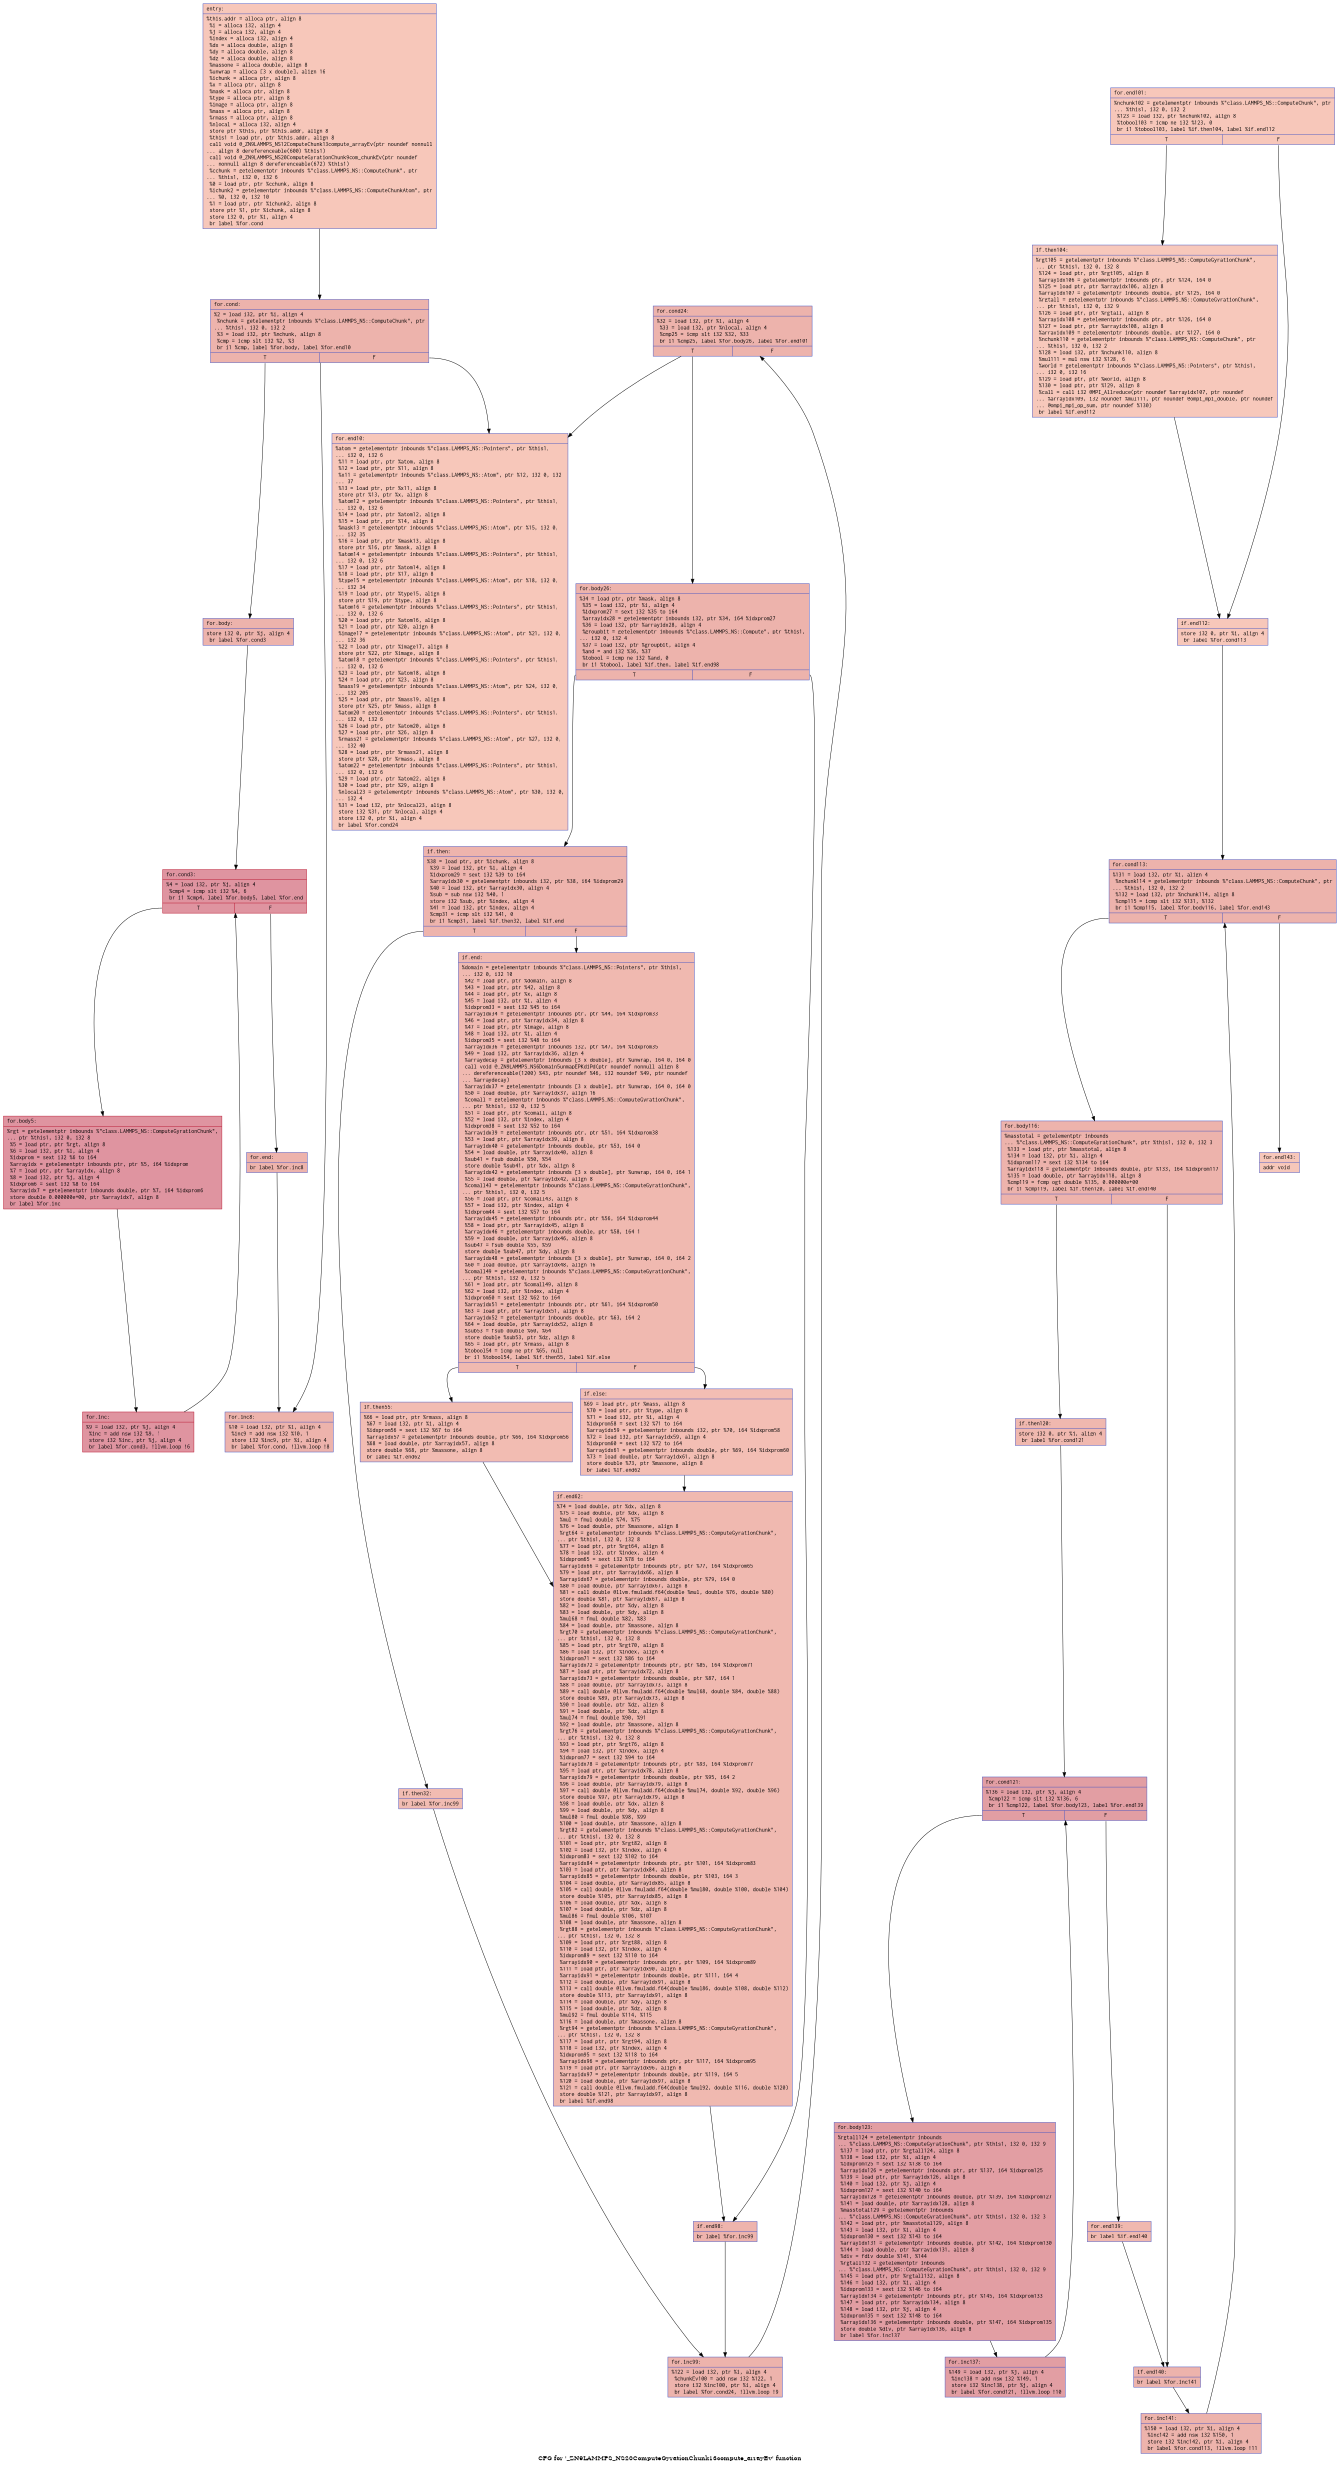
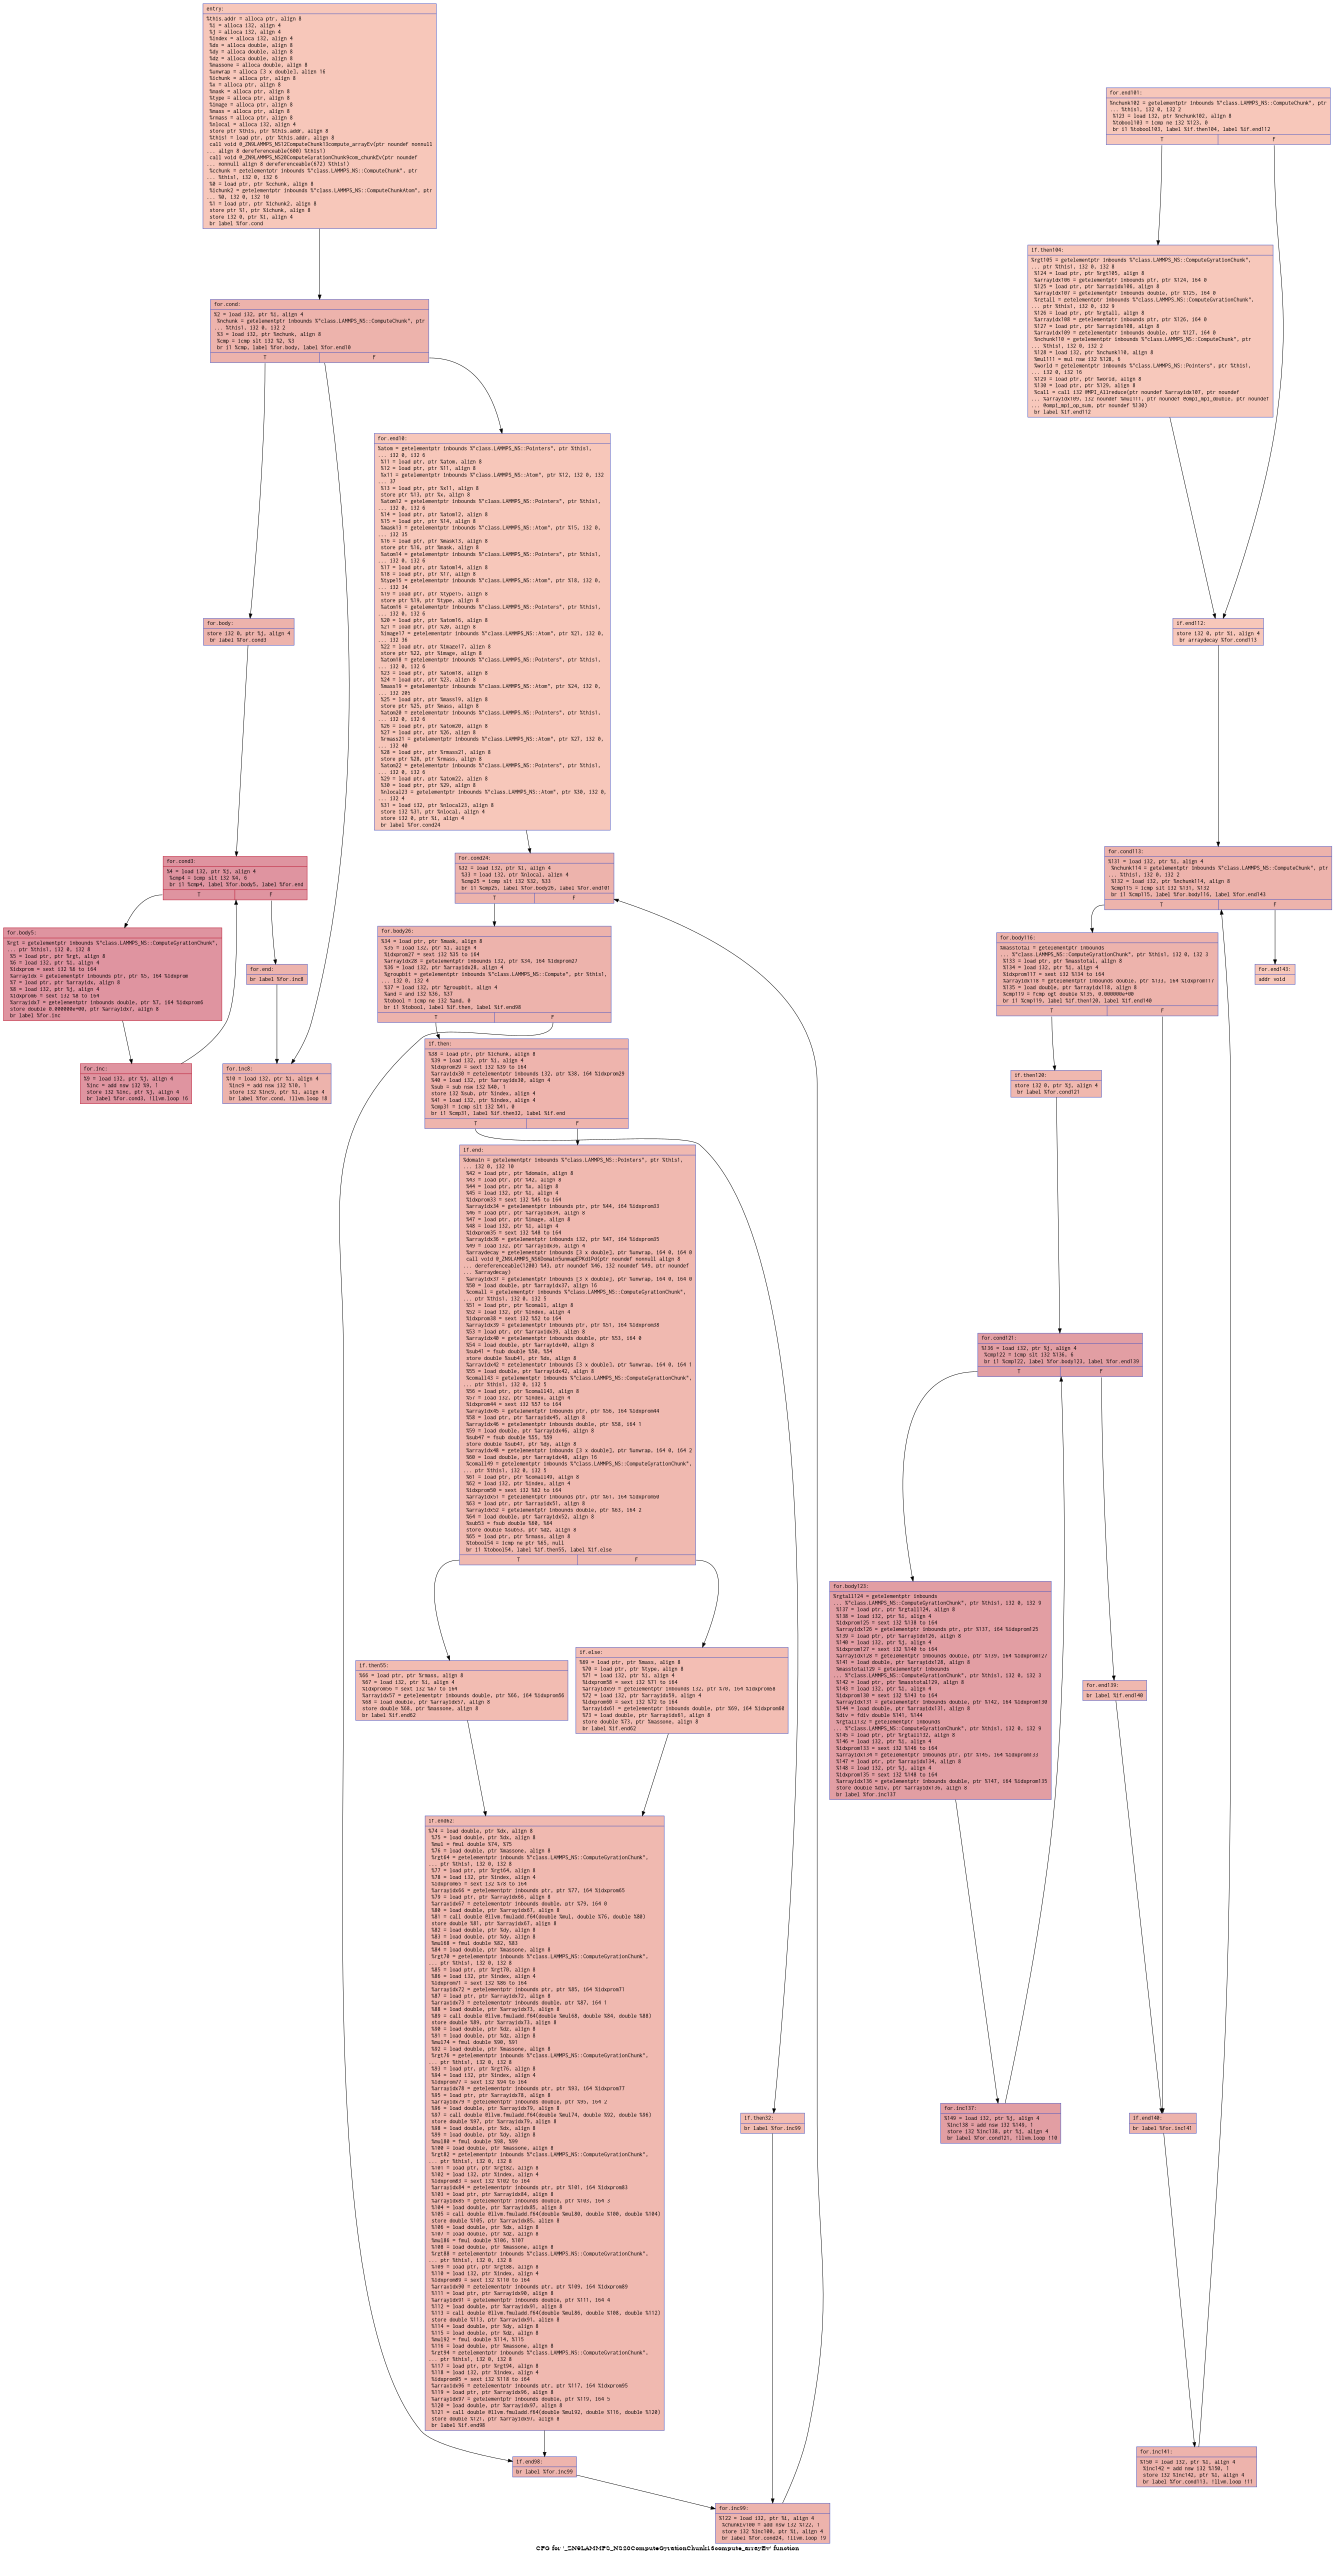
edge "for.cond24:" -> "for.end10:": reversed
node "if.end112:": text "br label %for.cond113" -> "br arraydecay %for.cond113"
